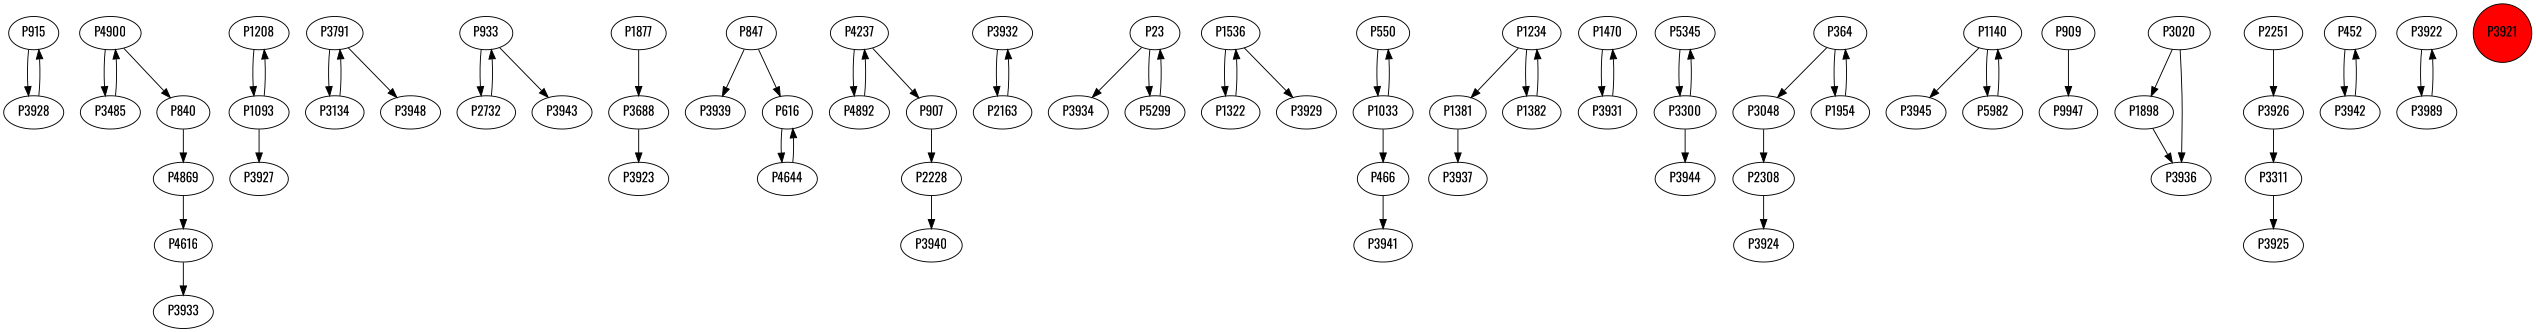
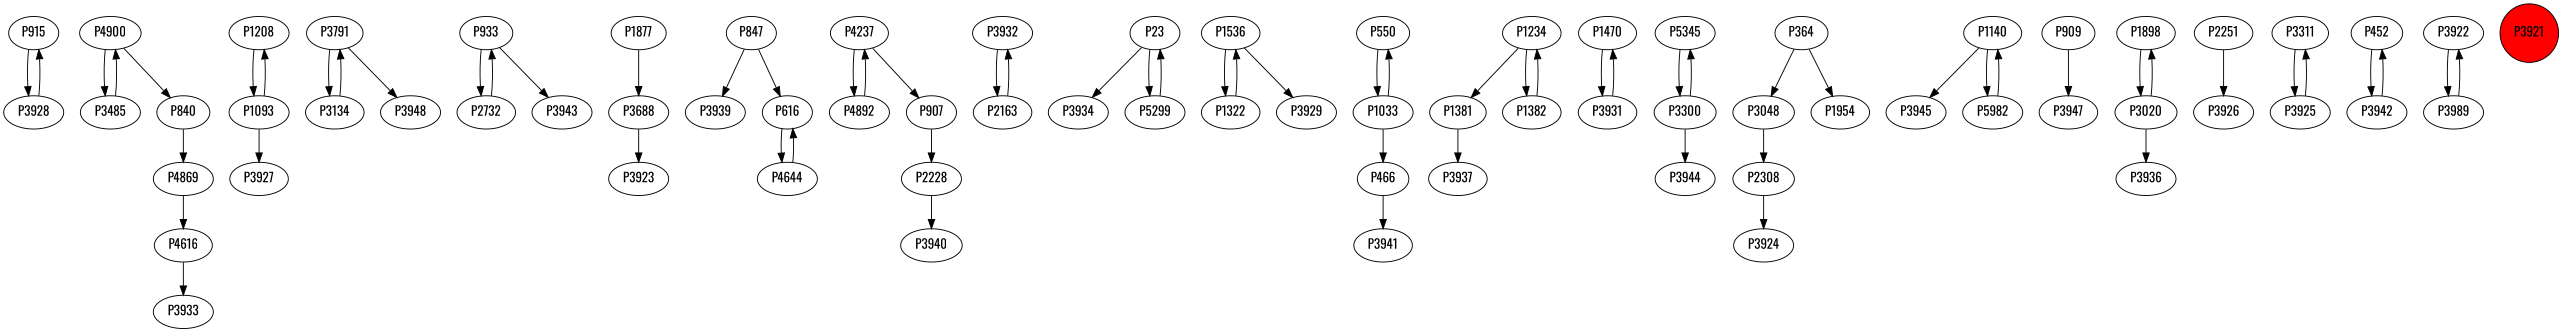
edge "P1954" -> "P364": removed
node "P9947": label "P9947" -> "P3947"
edge "P1898" -> "P3936": now "P1898" -> "P3020"
edge "P3926" -> "P3311": now "P3925" -> "P3311"
